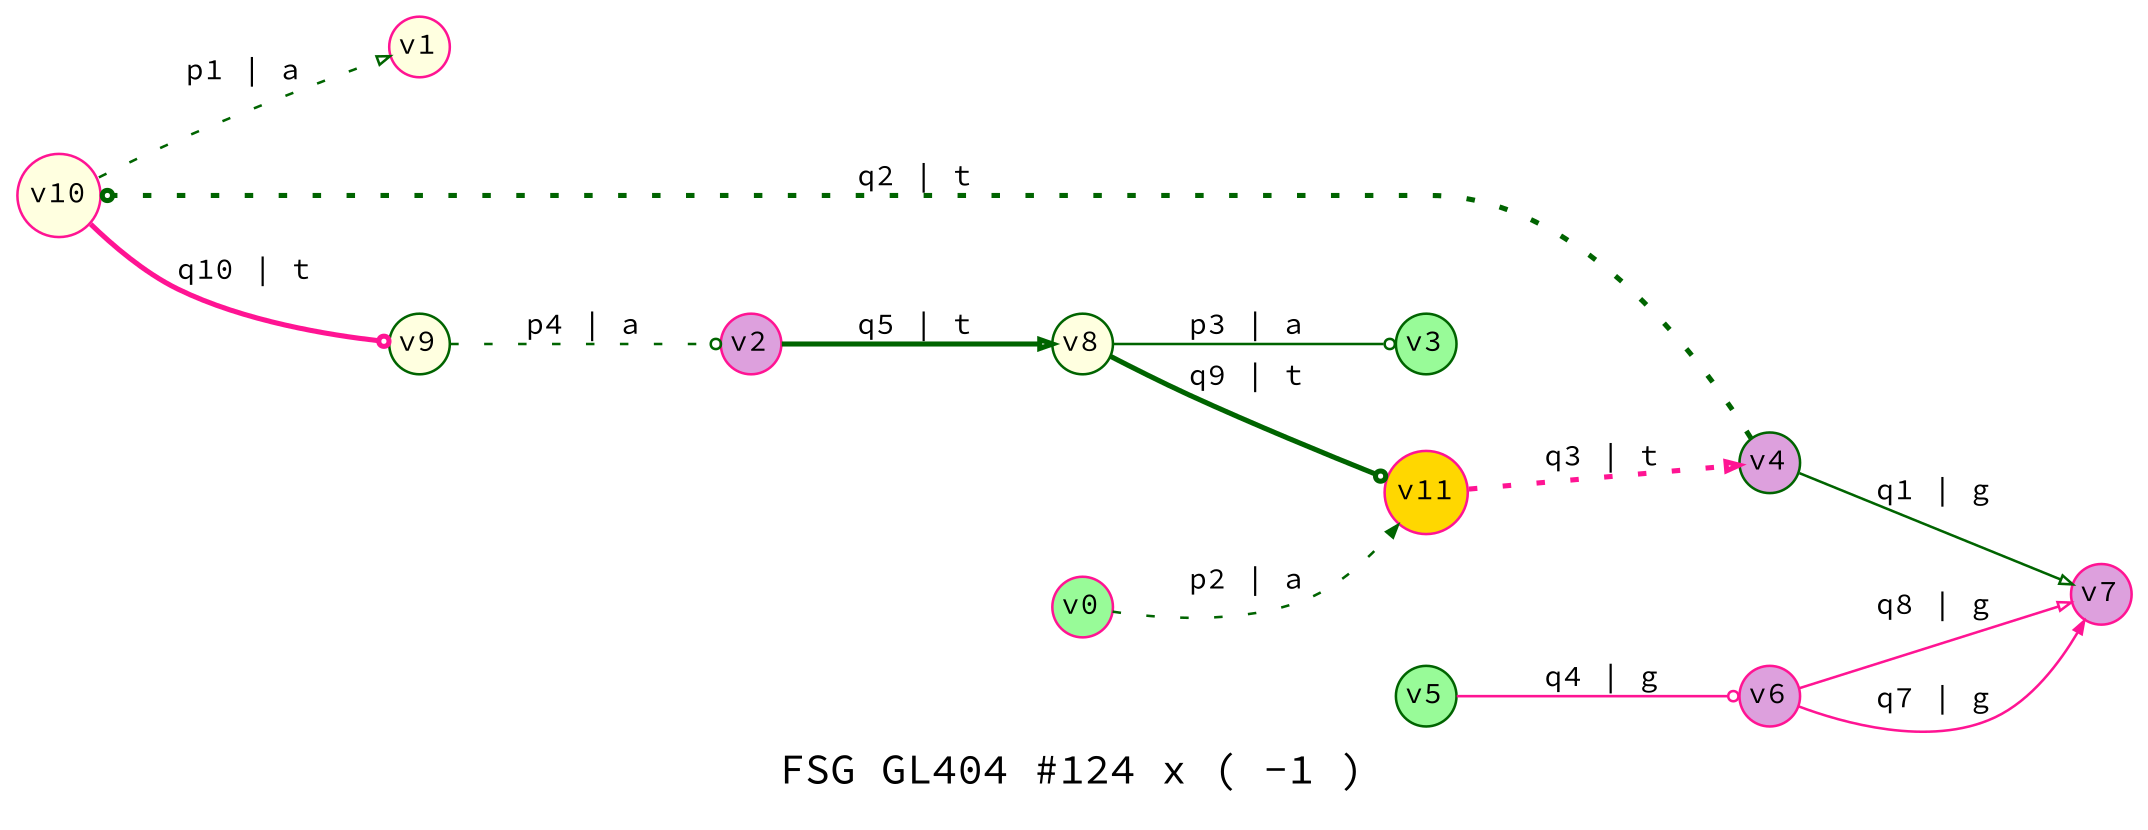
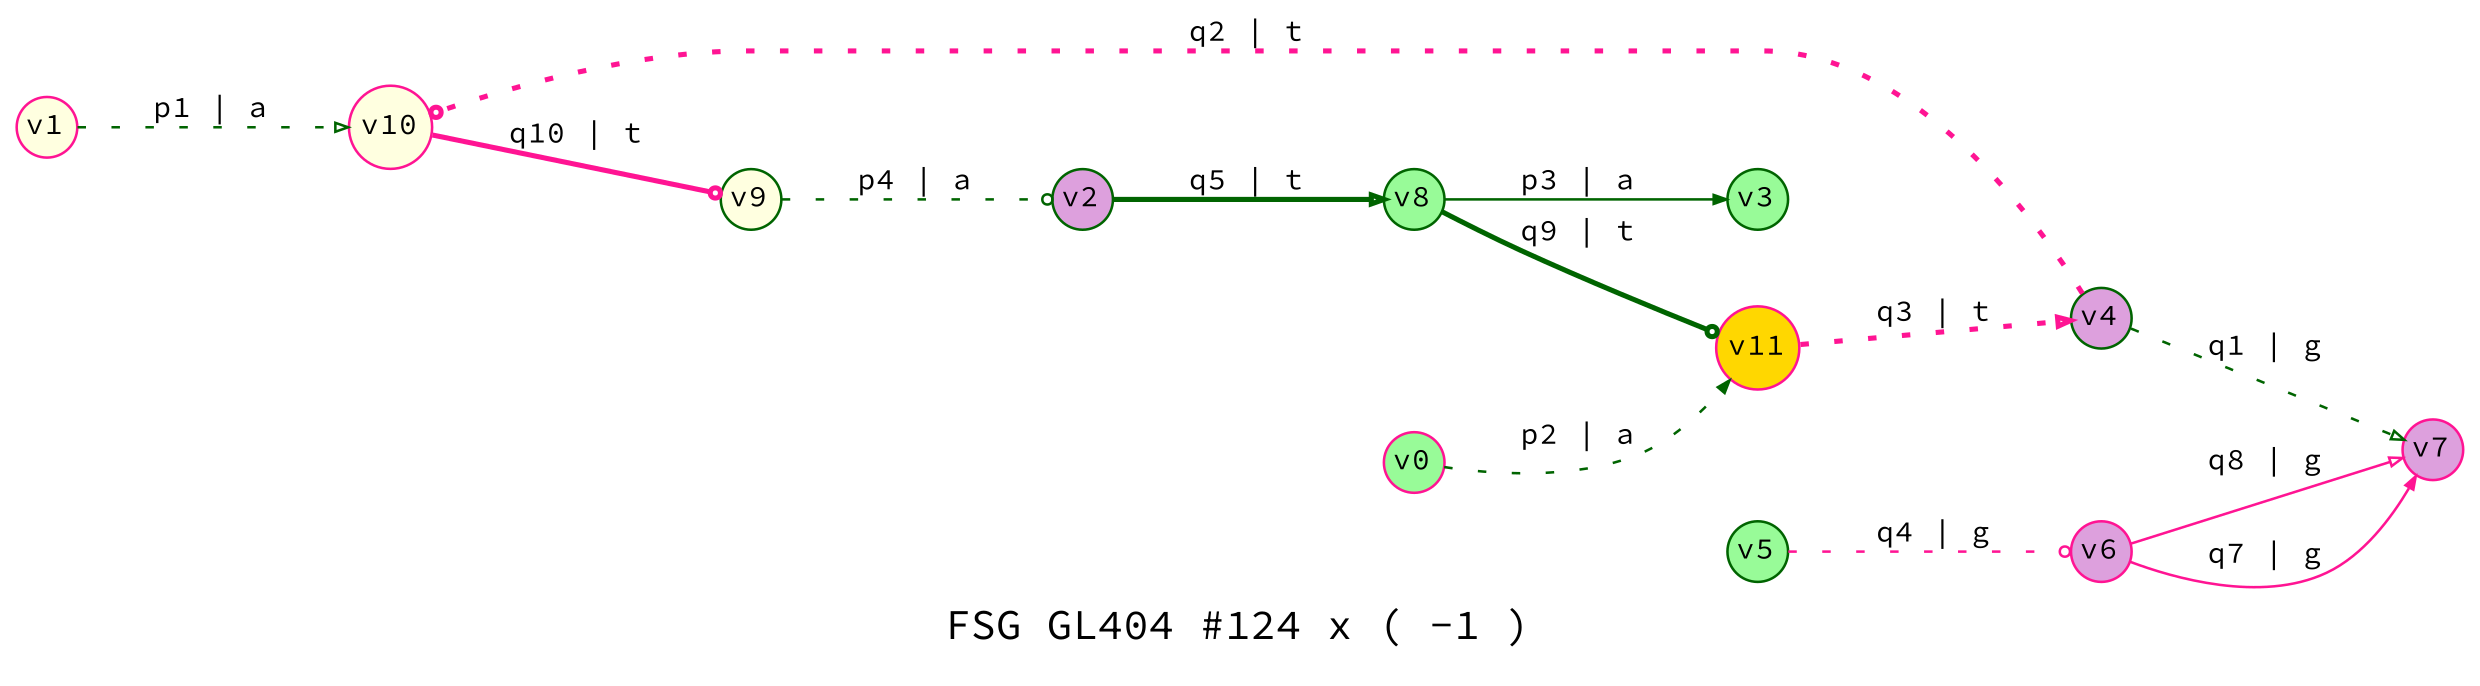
edge "v10" -> "v1": reversed
edge "v4" -> "v10": color darkgreen -> deeppink
node "v2": color deeppink -> darkgreen
node "v8": fillcolor lightyellow -> palegreen
edge "v8" -> "v3": arrowhead odot -> normal
edge "v4" -> "v7": style bold -> dotted
edge "v5" -> "v6": style bold -> dotted
